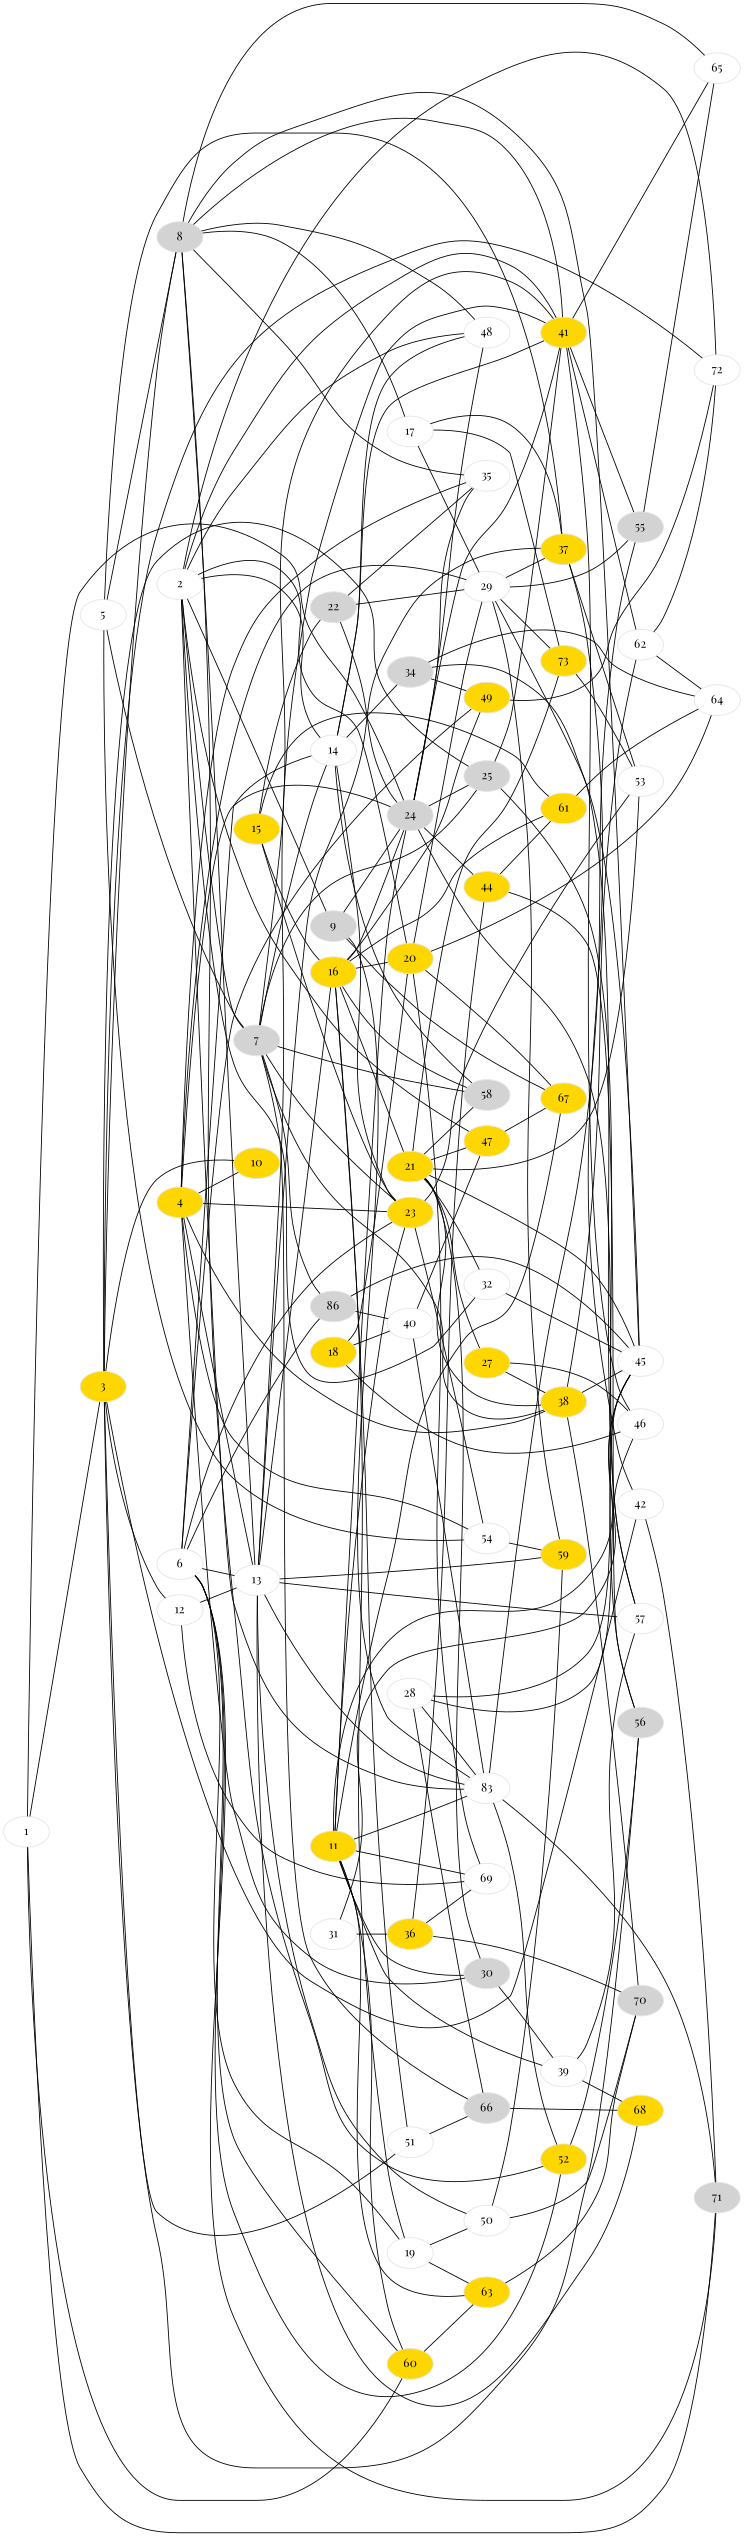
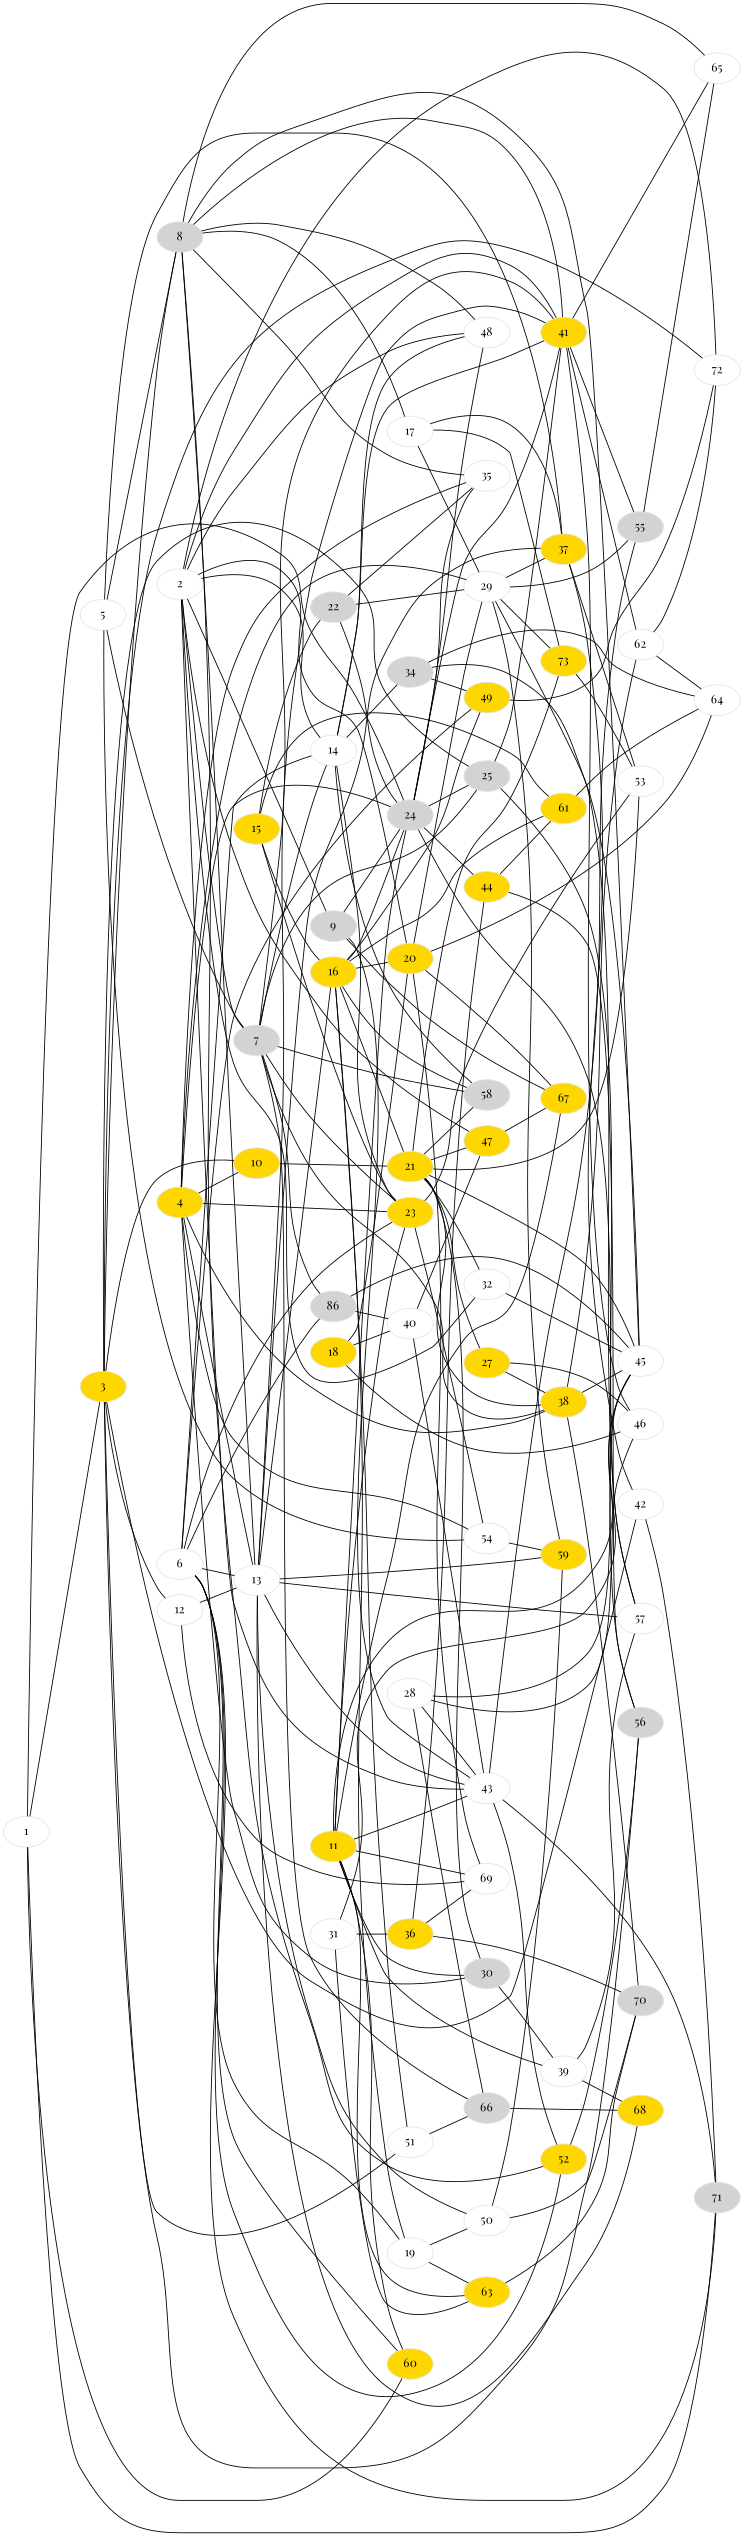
edge "10" -- "21": added
node "83": label "83" -> "43"
edge "63" -- "60": now "63" -- "31"
